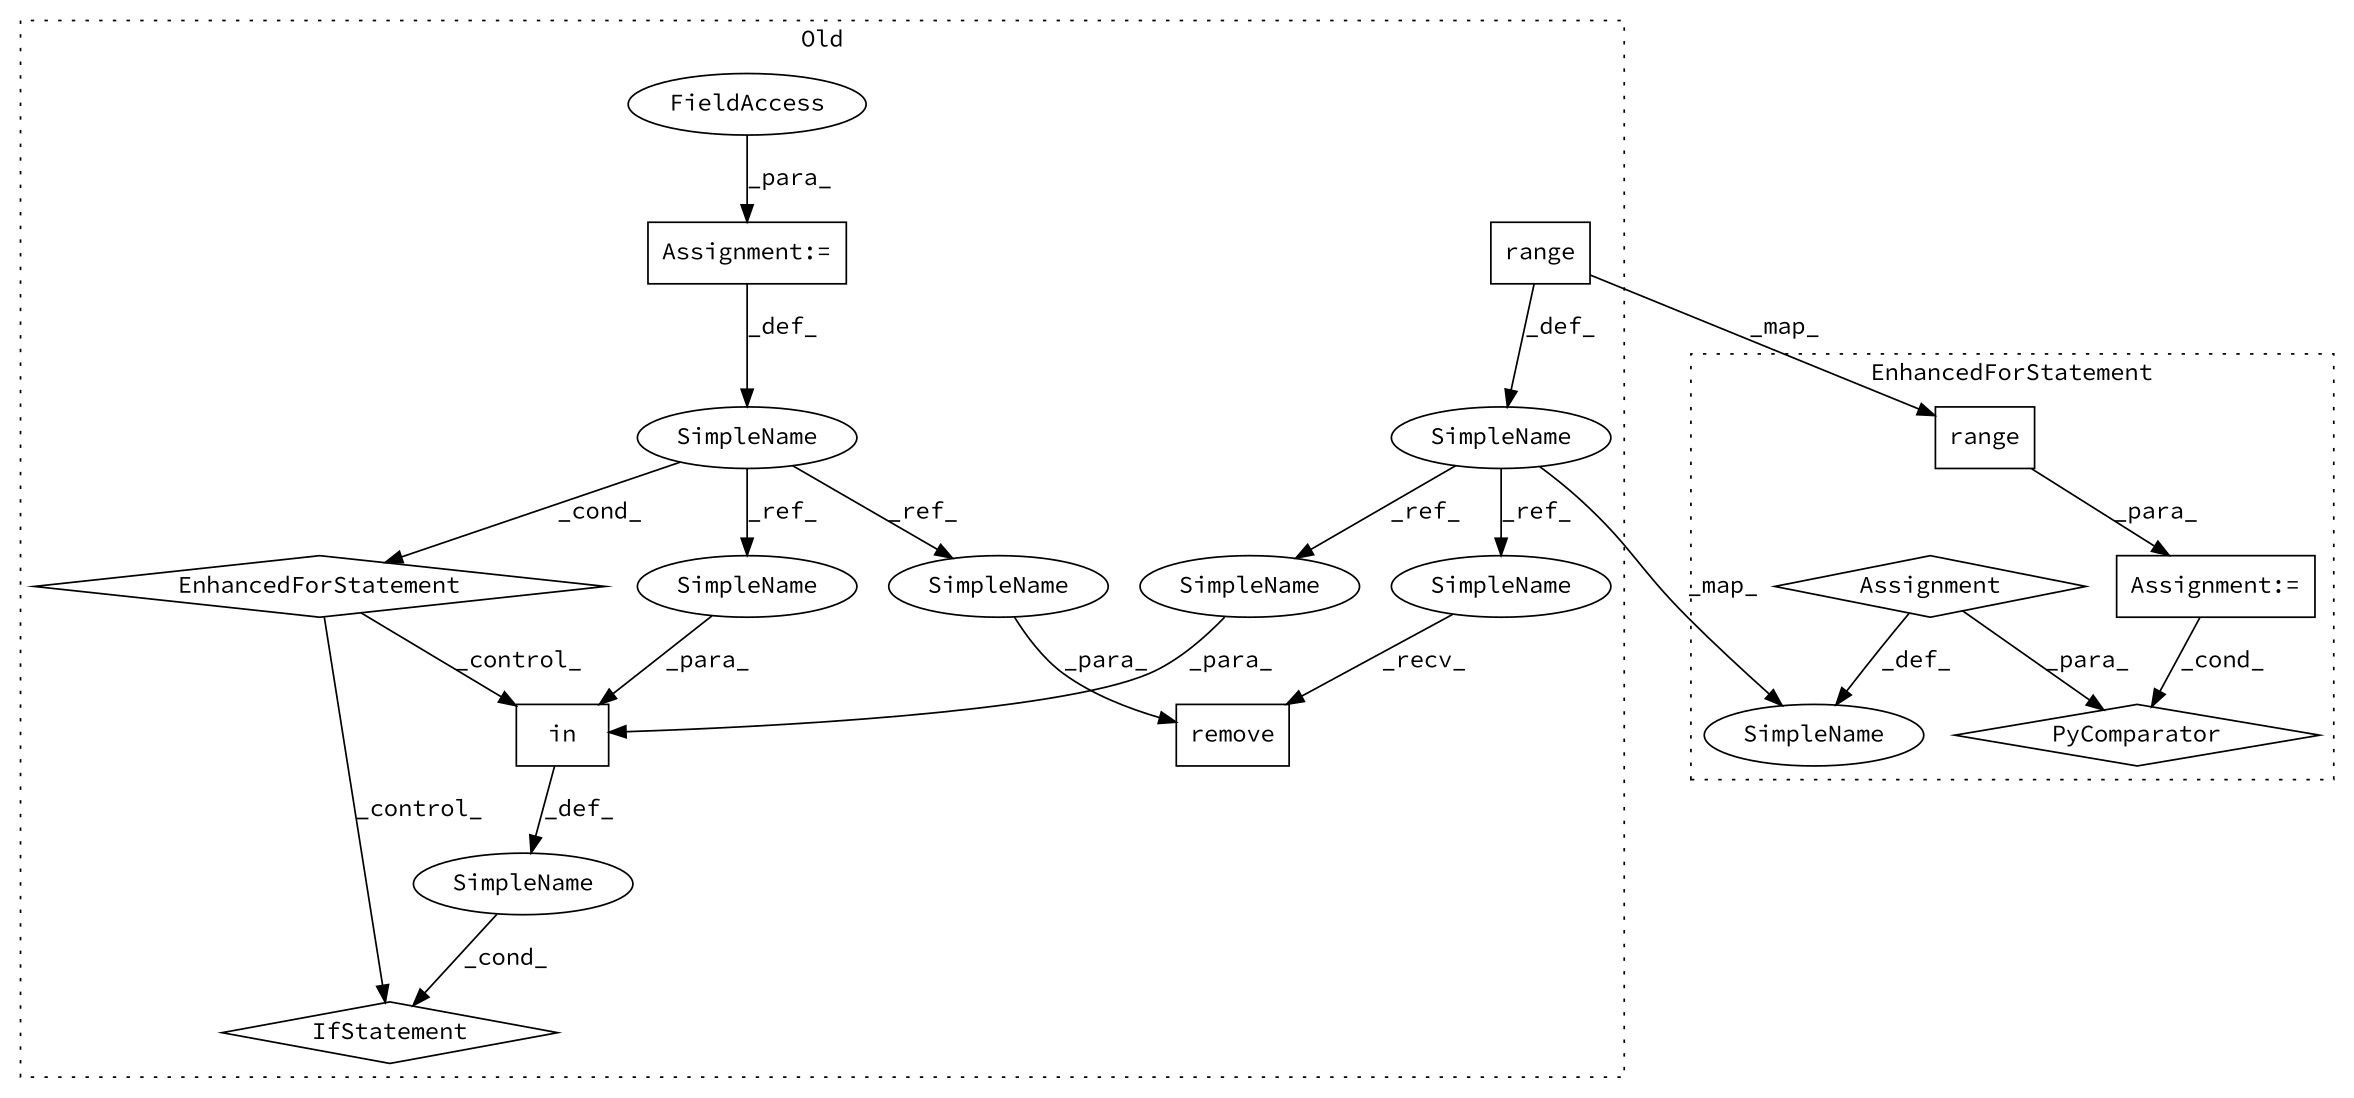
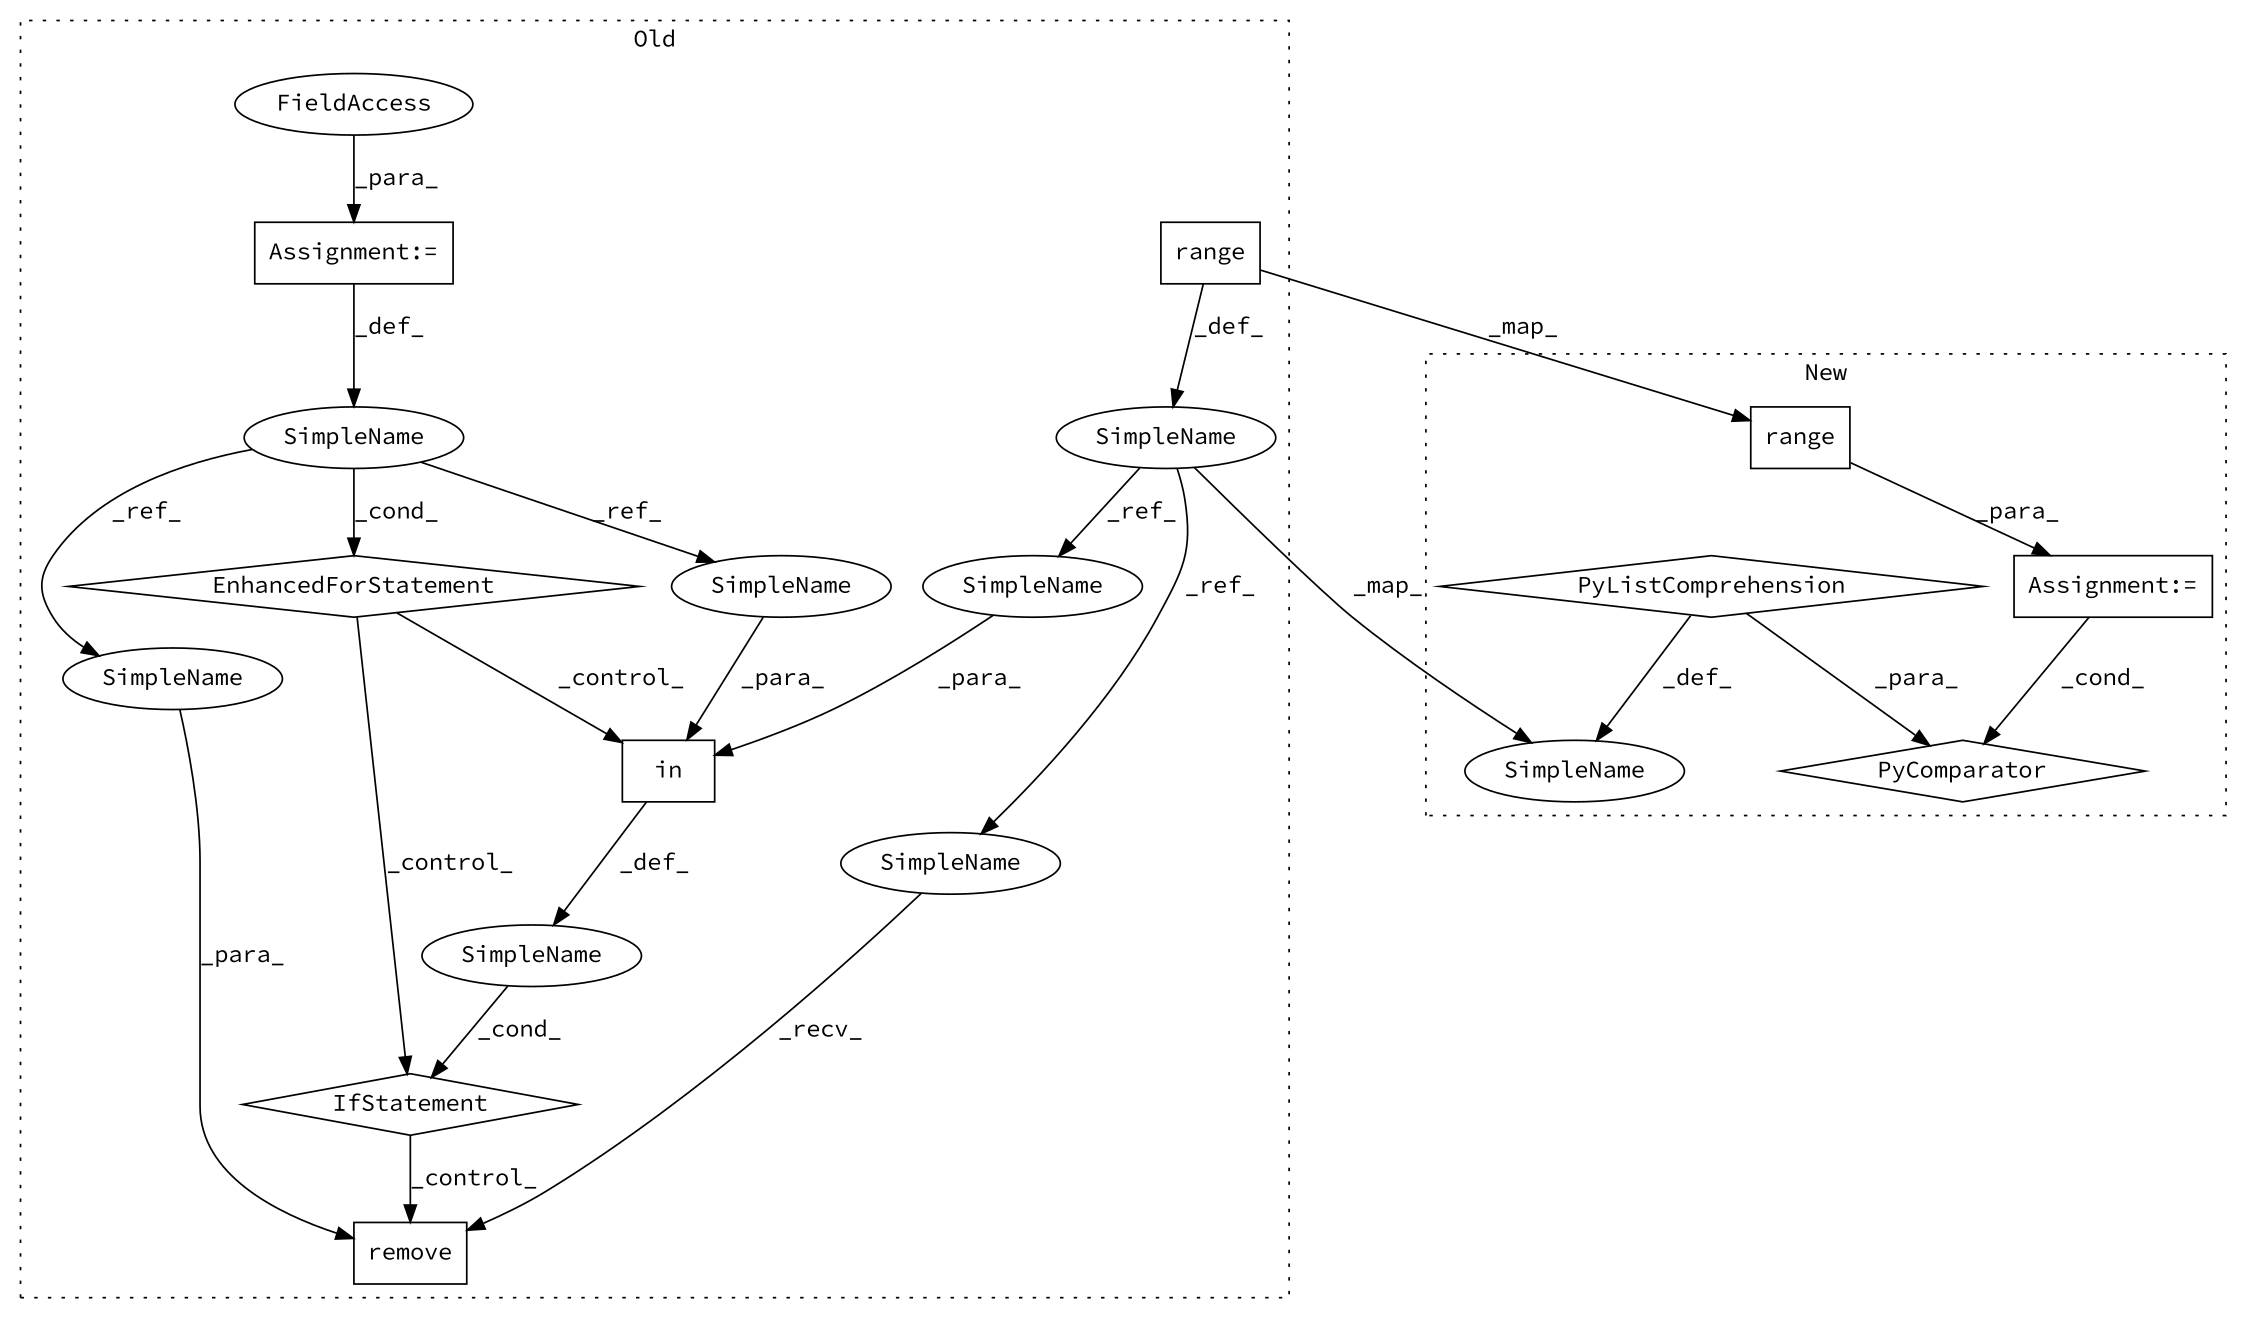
cluster "EnhancedForStatement": label "EnhancedForStatement" -> "New"
node "Assignment": label "Assignment" -> "PyListComprehension"
edge "IfStatement" -> "remove": added, label "_control_"
